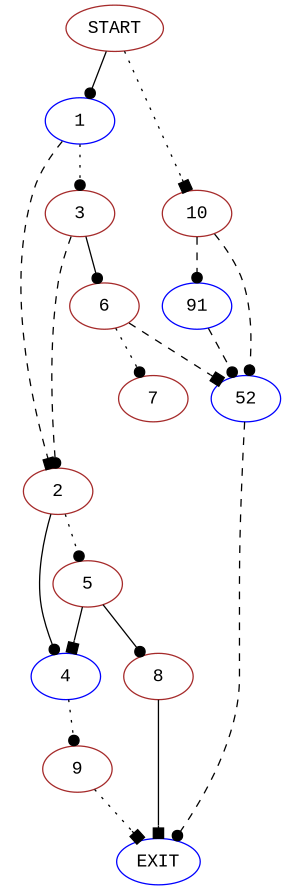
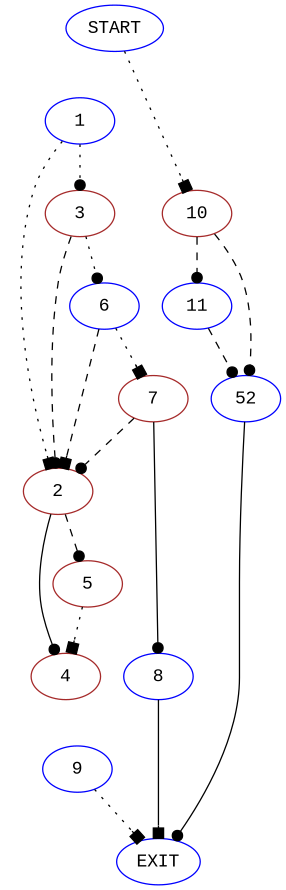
node "START": color brown -> blue
edge "START" -> "1": removed
edge "3" -> "6": style solid -> dotted
edge "1" -> "2": style dashed -> dotted
node "6": color brown -> blue
node "91": label "91" -> "11"
edge "6" -> "7": arrowhead dot -> box
edge "6" -> "52": now "6" -> "2"
edge "7" -> "2": added
edge "2" -> "5": style dotted -> dashed
edge "5" -> "4": style solid -> dotted
edge "5" -> "8": now "7" -> "8"
edge "52" -> "EXIT": style dashed -> solid
node "4": color blue -> brown
node "8": color brown -> blue
edge "4" -> "9": removed
node "9": color brown -> blue
